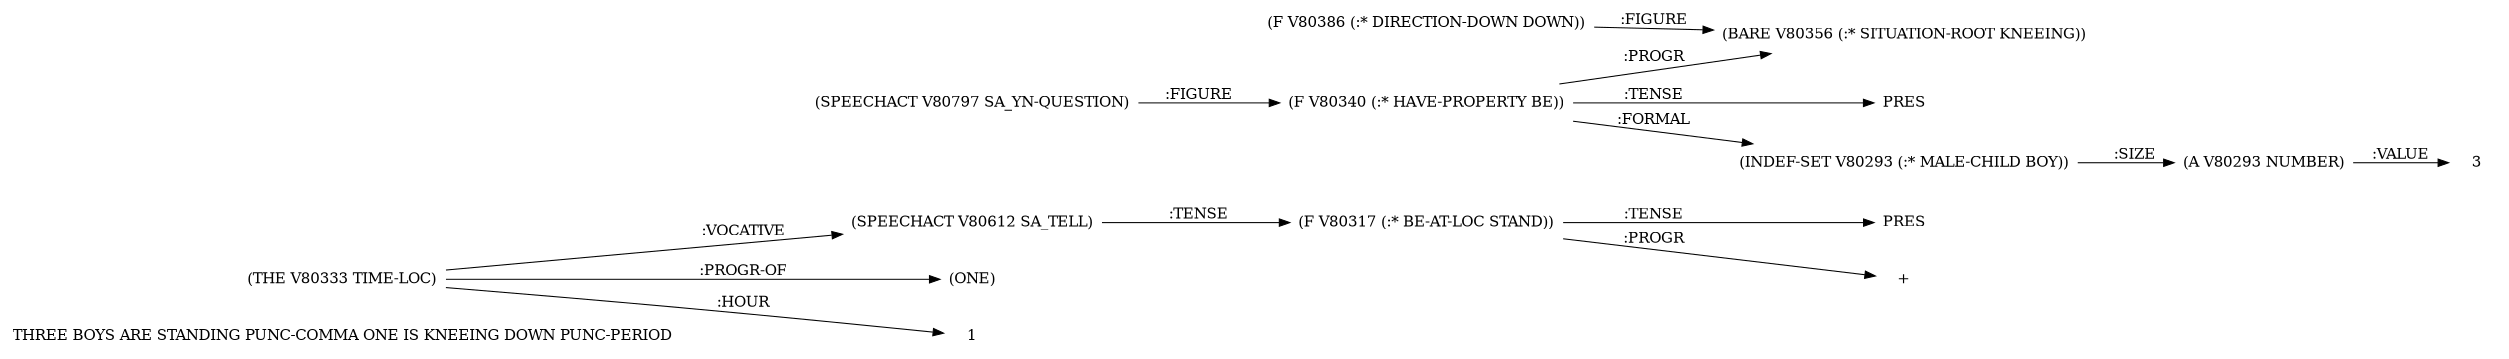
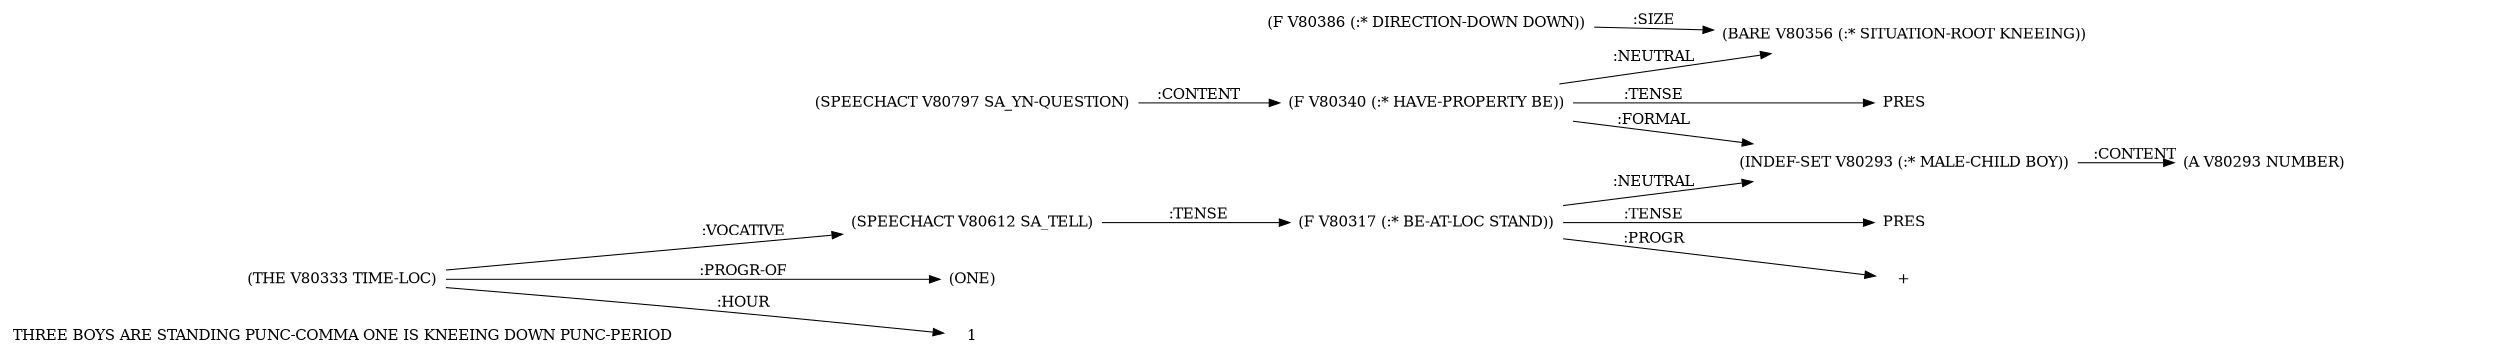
edge "(F V80386 (:* DIRECTION-DOWN DOWN))" -> "(BARE V80356 (:* SITUATION-ROOT KNEEING))": label ":FIGURE" -> ":SIZE"
edge "(F V80340 (:* HAVE-PROPERTY BE))" -> "(BARE V80356 (:* SITUATION-ROOT KNEEING))": label ":PROGR" -> ":NEUTRAL"
edge "(SPEECHACT V80797 SA_YN-QUESTION)" -> "(F V80340 (:* HAVE-PROPERTY BE))": label ":FIGURE" -> ":CONTENT"
edge "(INDEF-SET V80293 (:* MALE-CHILD BOY))" -> "(A V80293 NUMBER)": label ":SIZE" -> ":CONTENT"
node "3": removed
edge "(F V80317 (:* BE-AT-LOC STAND))" -> "(INDEF-SET V80293 (:* MALE-CHILD BOY))": added, label ":NEUTRAL"
